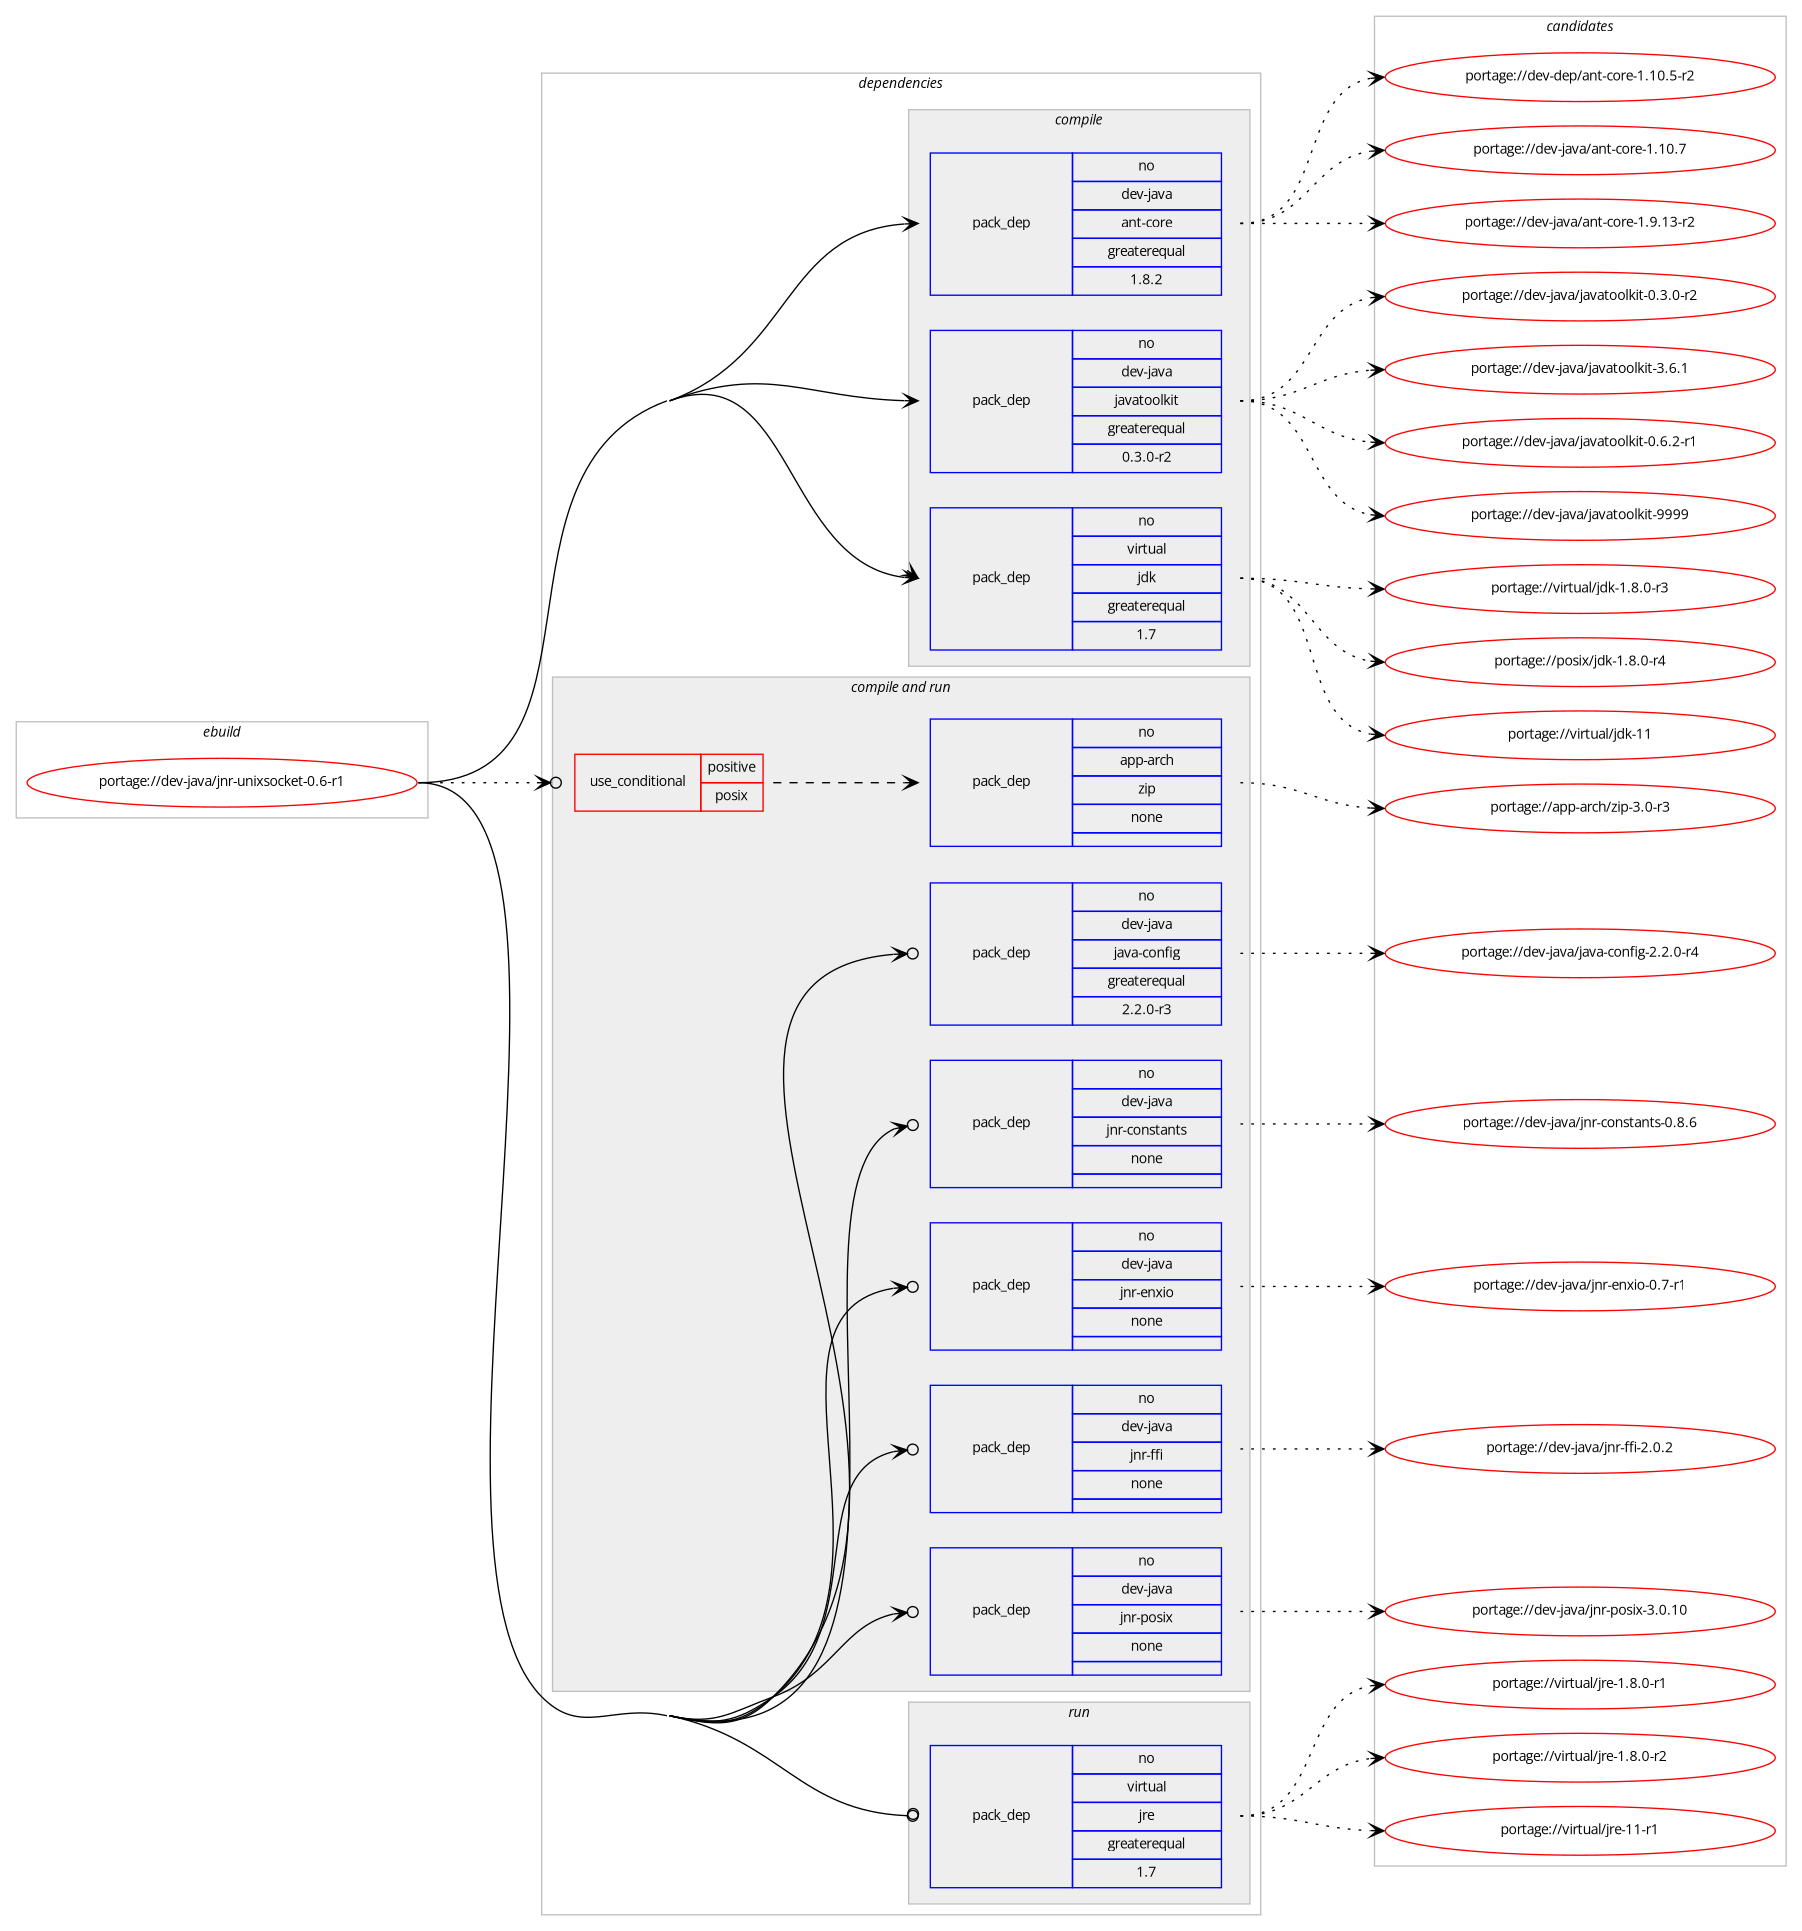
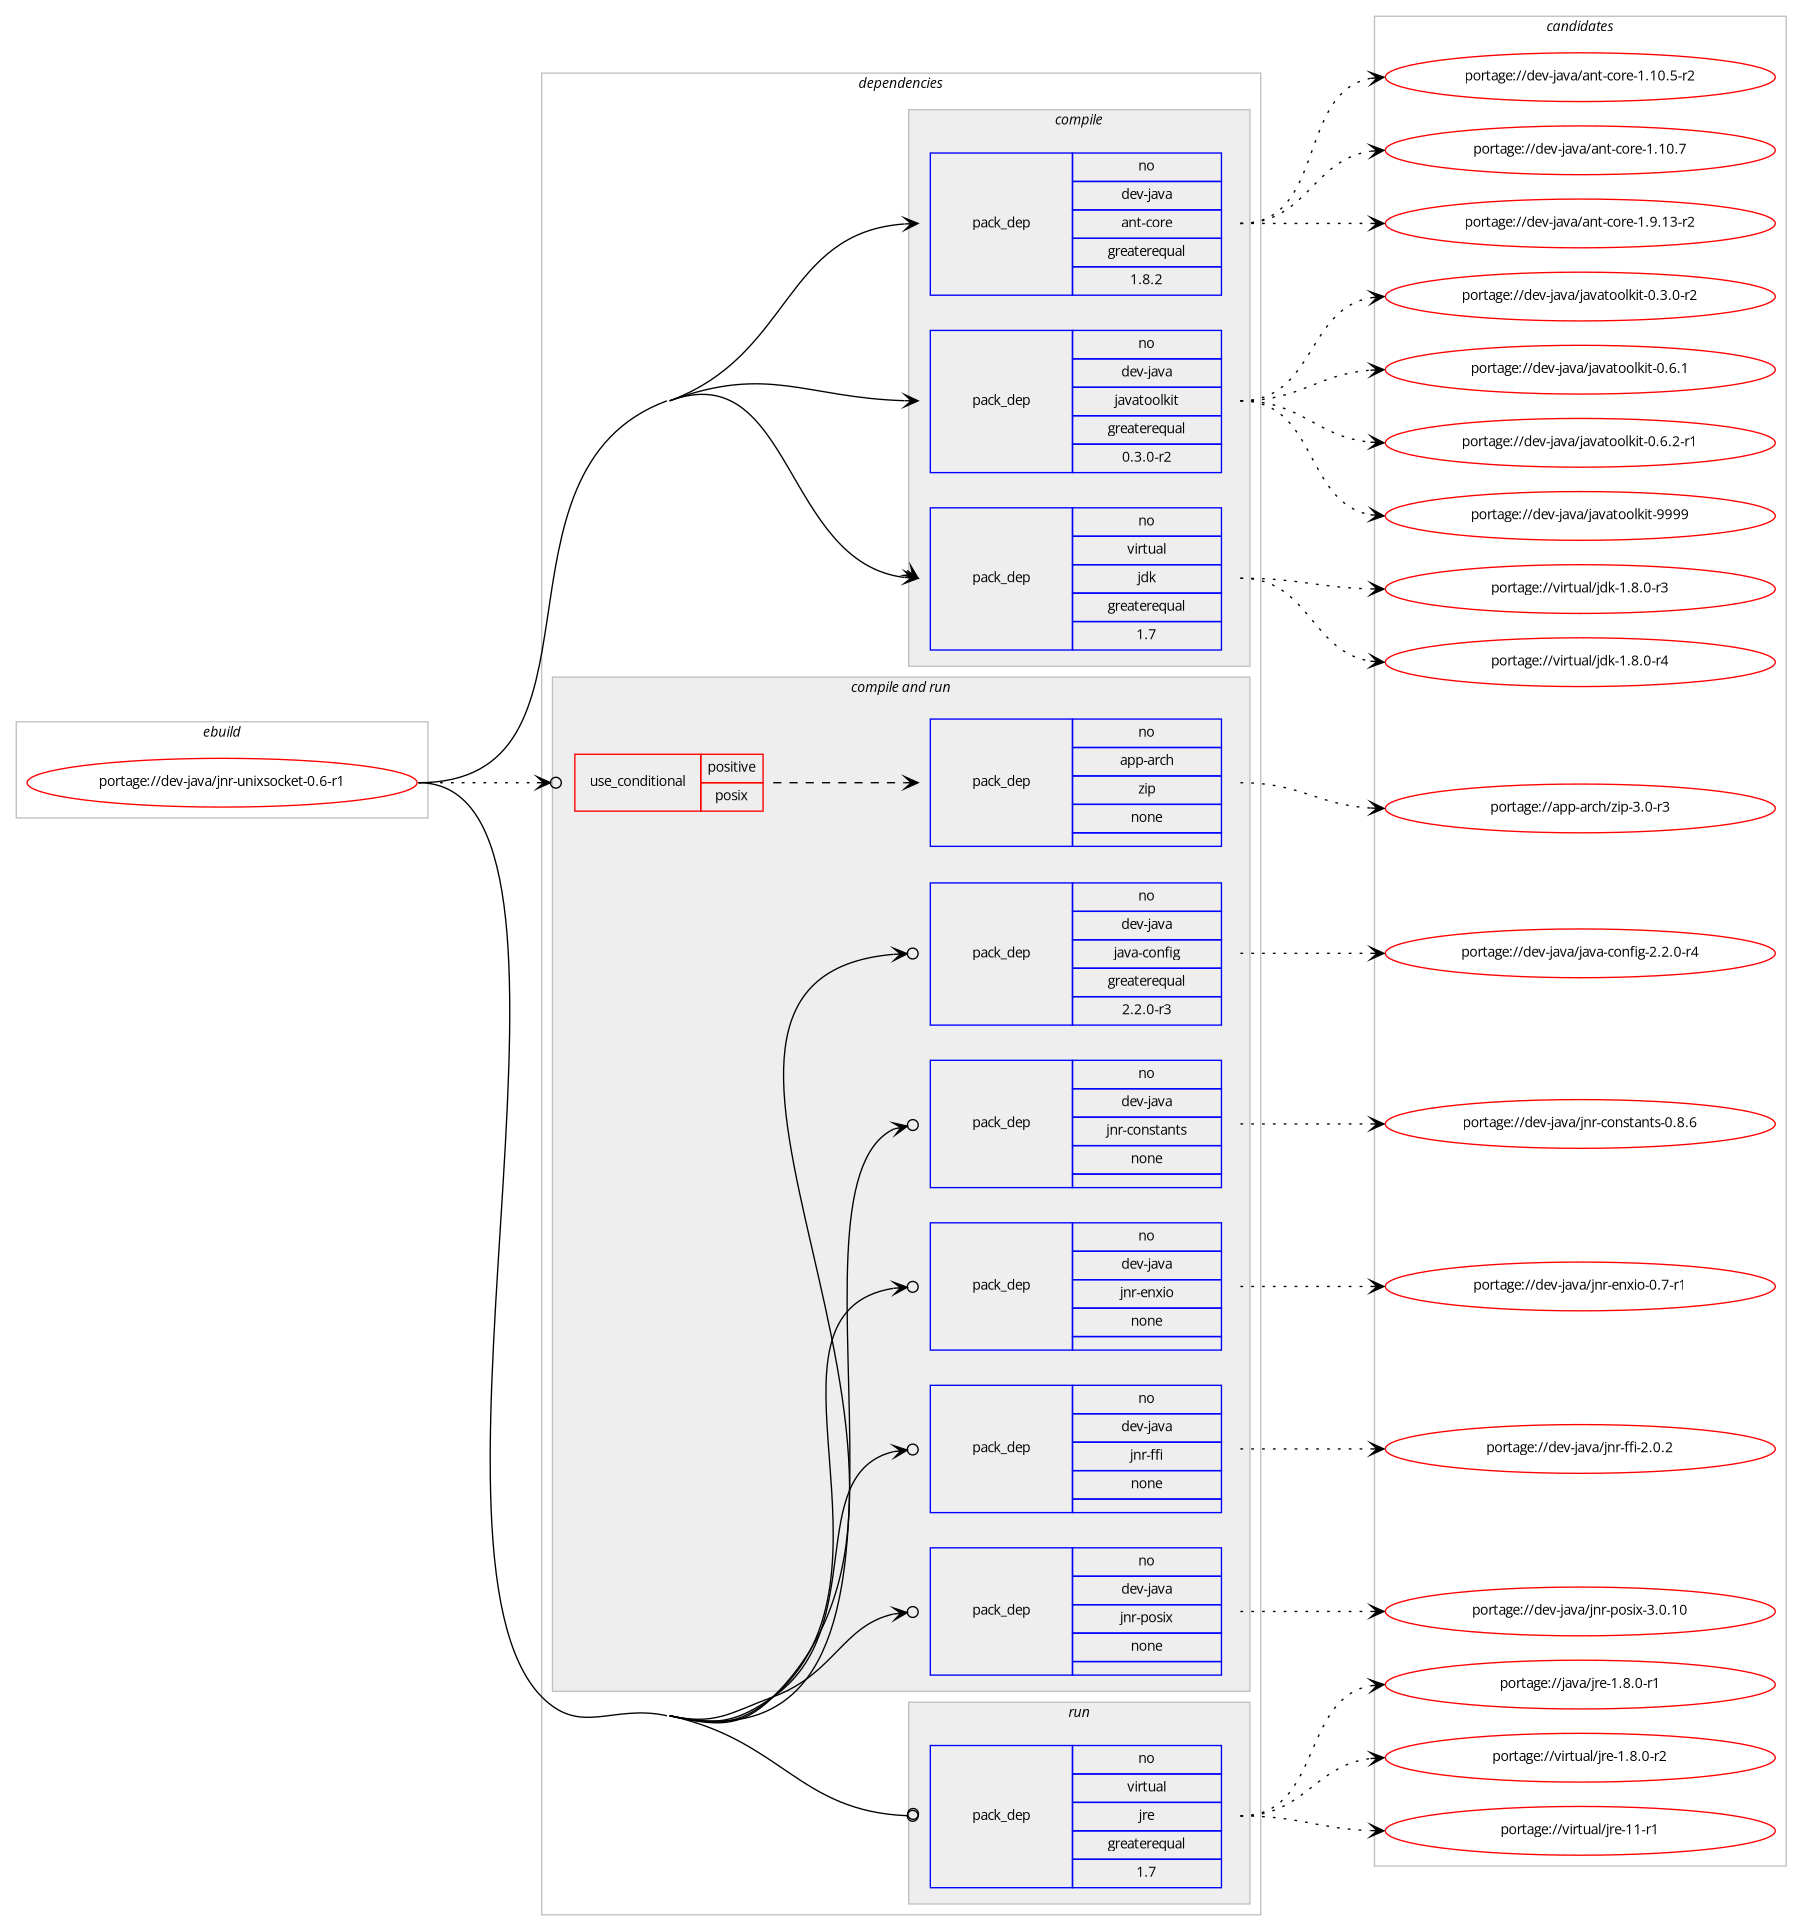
node "portage://dev-dep/ant-core-1.10.5-r2": label "portage://dev-dep/ant-core-1.10.5-r2" -> "portage://dev-java/ant-core-1.10.5-r2"
node "portage://dev-java/javatoolkit-3.6.1": label "portage://dev-java/javatoolkit-3.6.1" -> "portage://dev-java/javatoolkit-0.6.1"
node "portage://posix/jdk-1.8.0-r4": label "portage://posix/jdk-1.8.0-r4" -> "portage://virtual/jdk-1.8.0-r4"
node "portage://virtual/jdk-11": removed
node "portage://virtual/jre-1.8.0-r1": label "portage://virtual/jre-1.8.0-r1" -> "portage://java/jre-1.8.0-r1"
